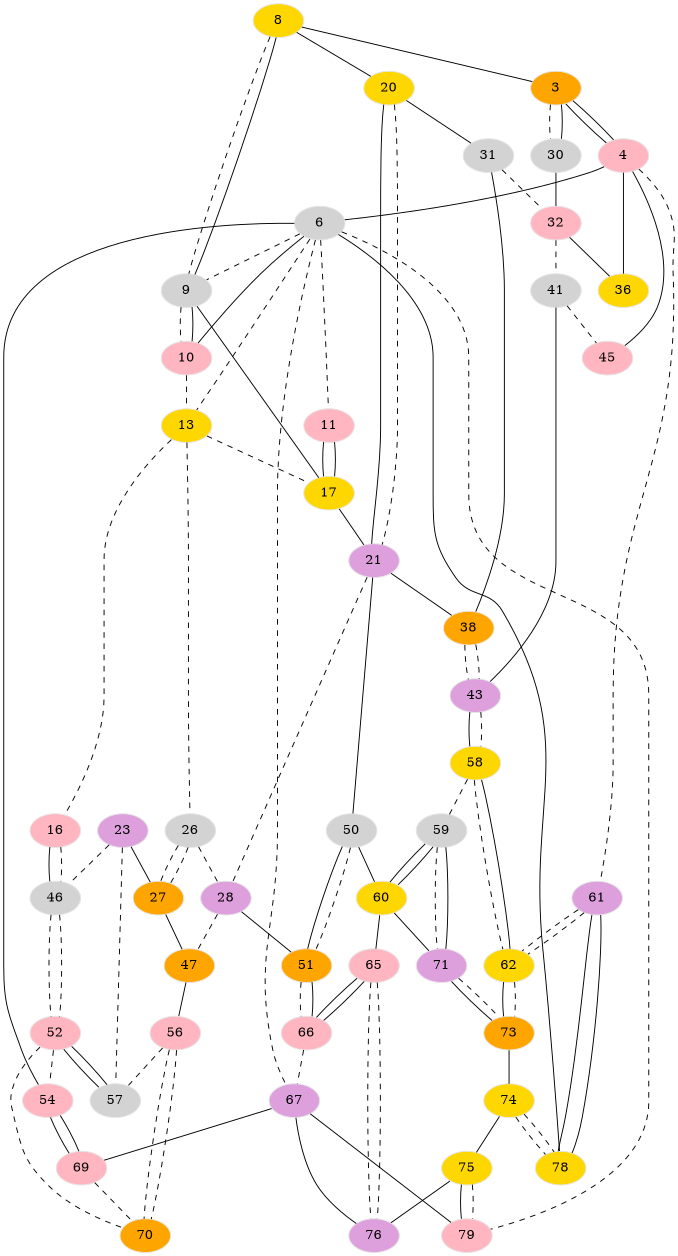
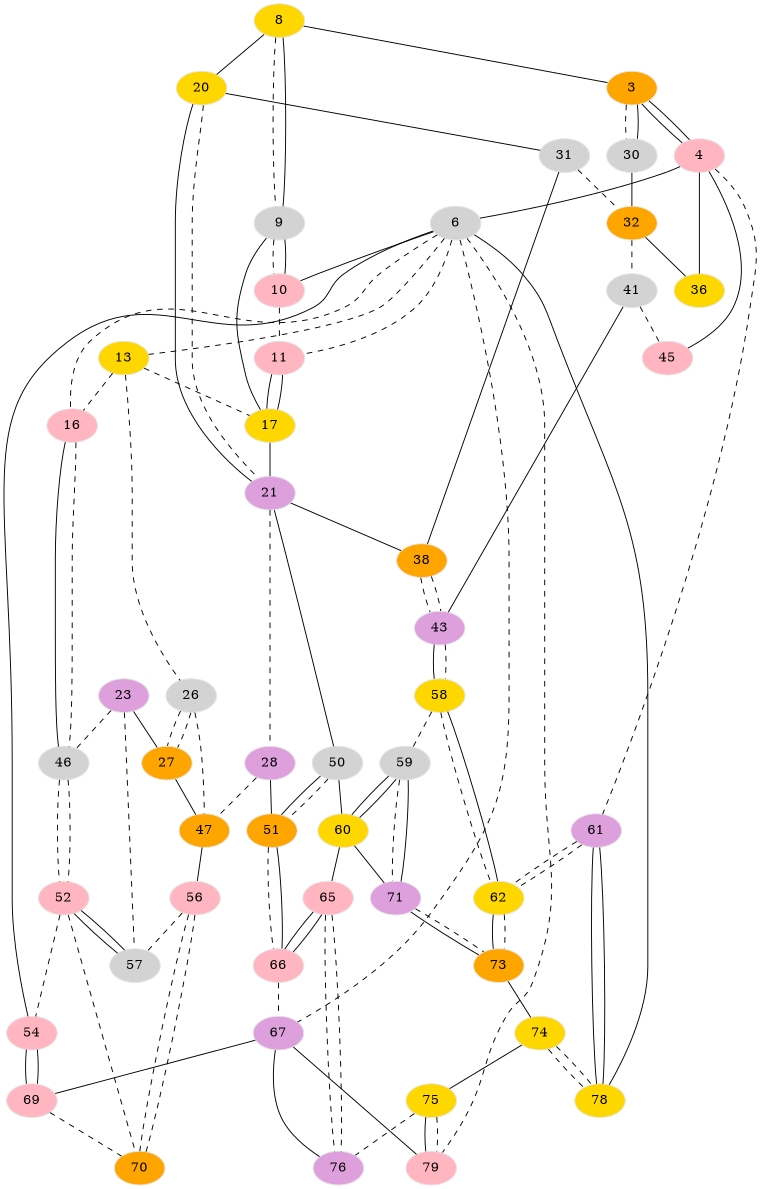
node "32": fillcolor lightpink -> orange
edge "6" -- "9": now "6" -- "16"
edge "10" -- "13": now "10" -- "11"
edge "26" -- "28": now "26" -- "47"
edge "75" -- "76": style solid -> dashed
